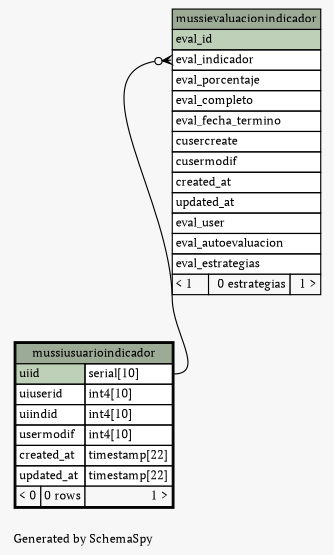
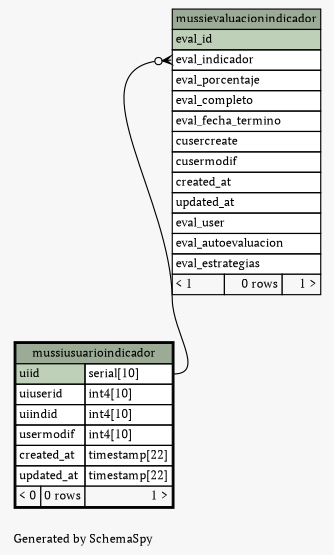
node "mussievaluacionindicador": text "0 estrategias" -> "0 rows"
